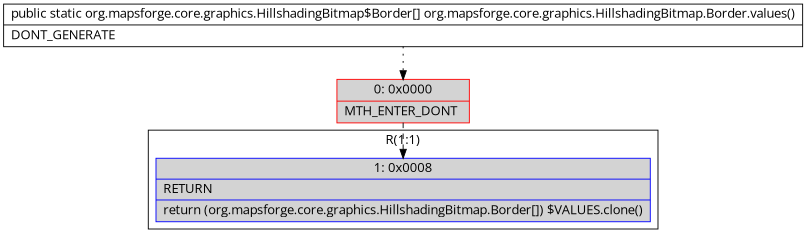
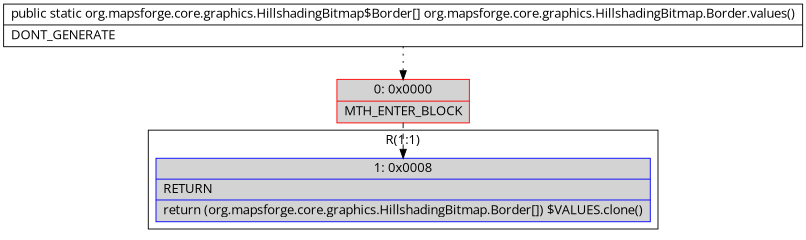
node "0: 0x0000": text "MTH_ENTER_DONT" -> "MTH_ENTER_BLOCK"
